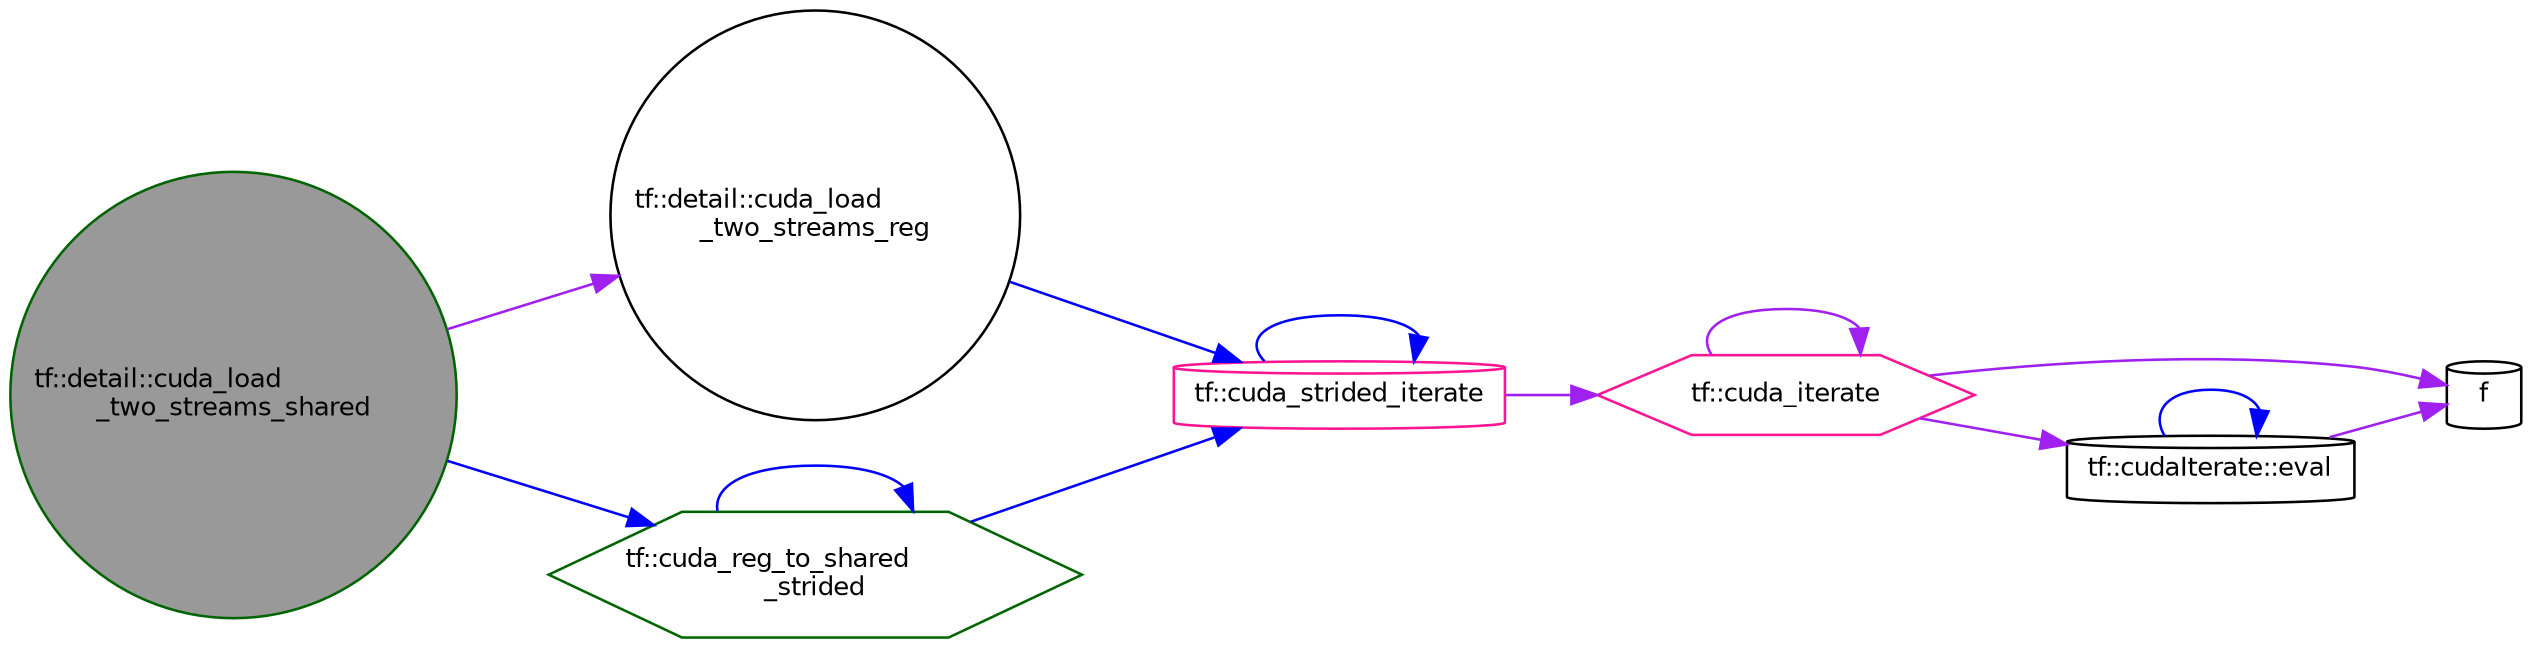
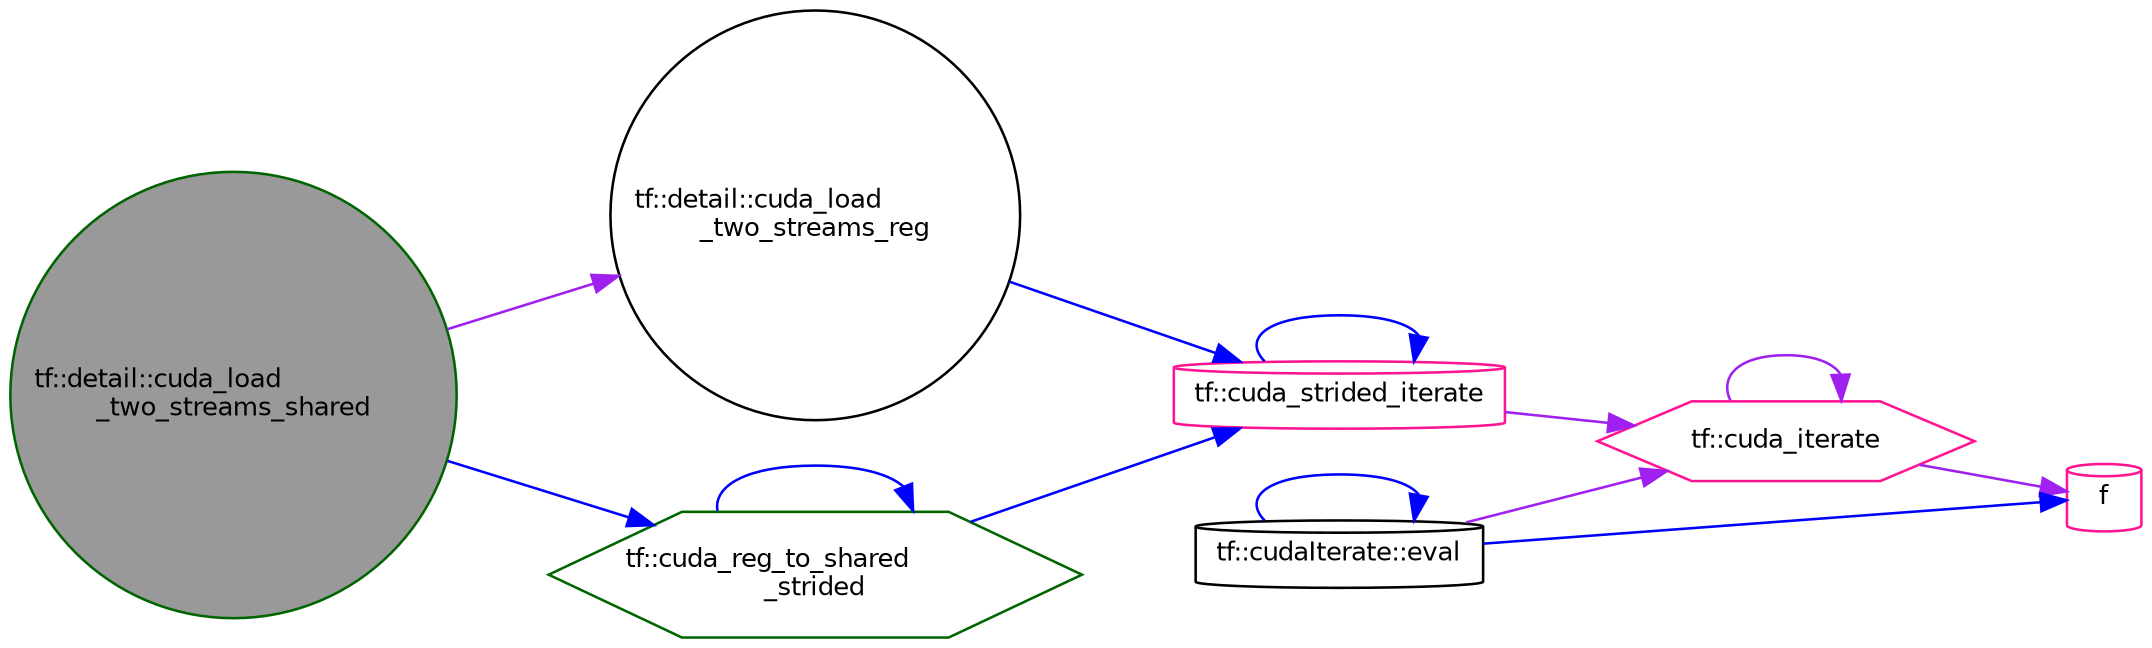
node "f": color black -> deeppink
edge "tf::cudaIterate::eval" -> "f": color purple -> blue
edge "tf::cuda_iterate" -> "tf::cudaIterate::eval": reversed
